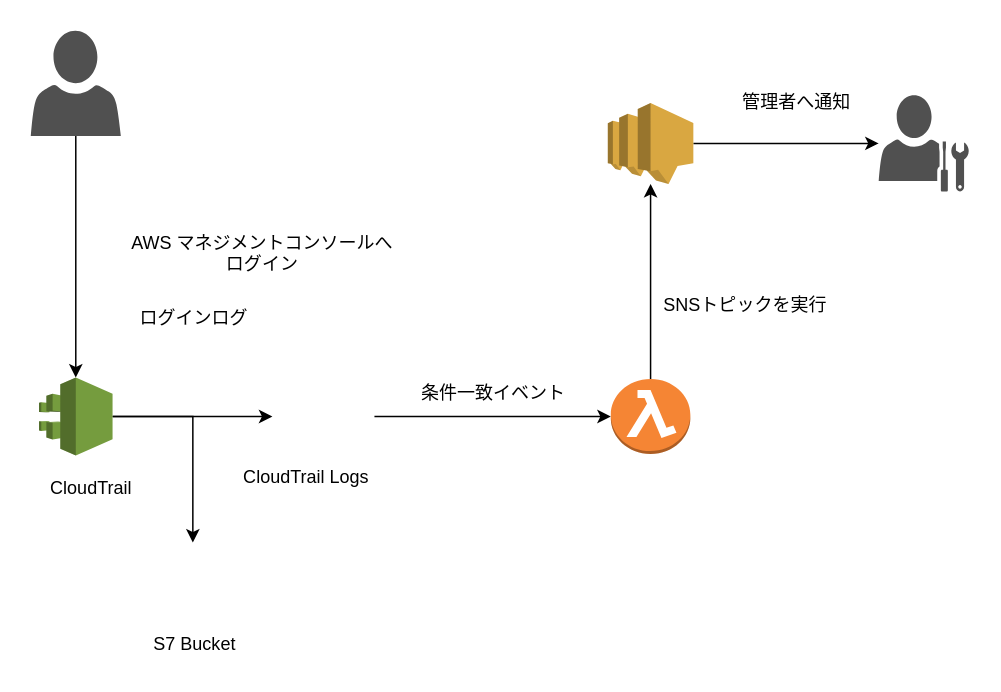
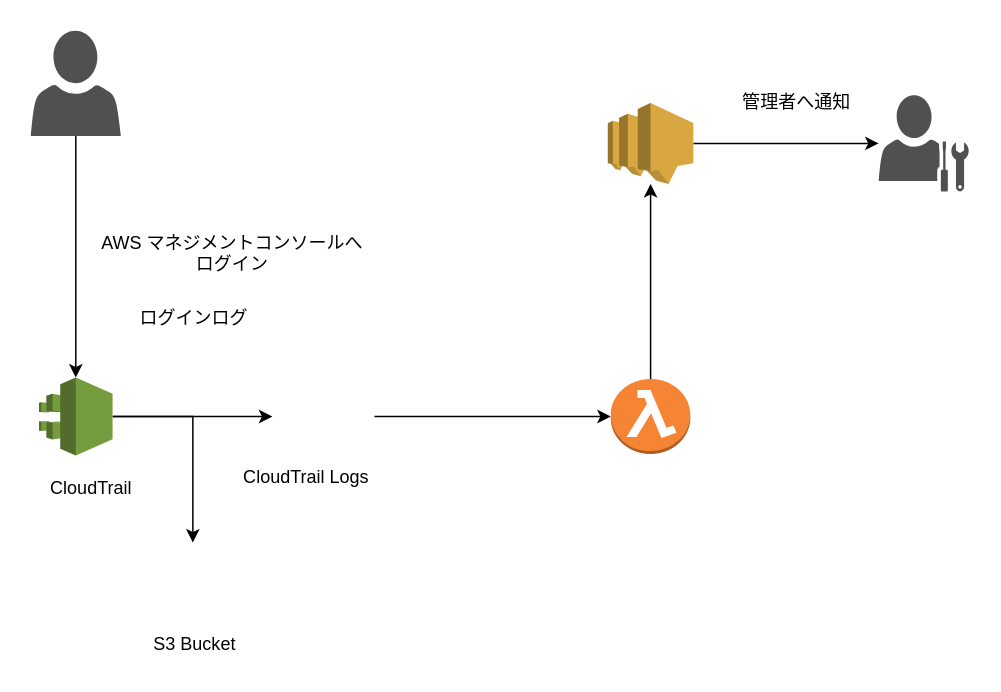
node "AWS マネジメントコンソールへ ログイン": moved (262, 251) -> (232, 251)
node "SNSトピックを実行": removed
node "条件一致イベント": removed
node "S7 Bucket": label "S7 Bucket" -> "S3 Bucket"
